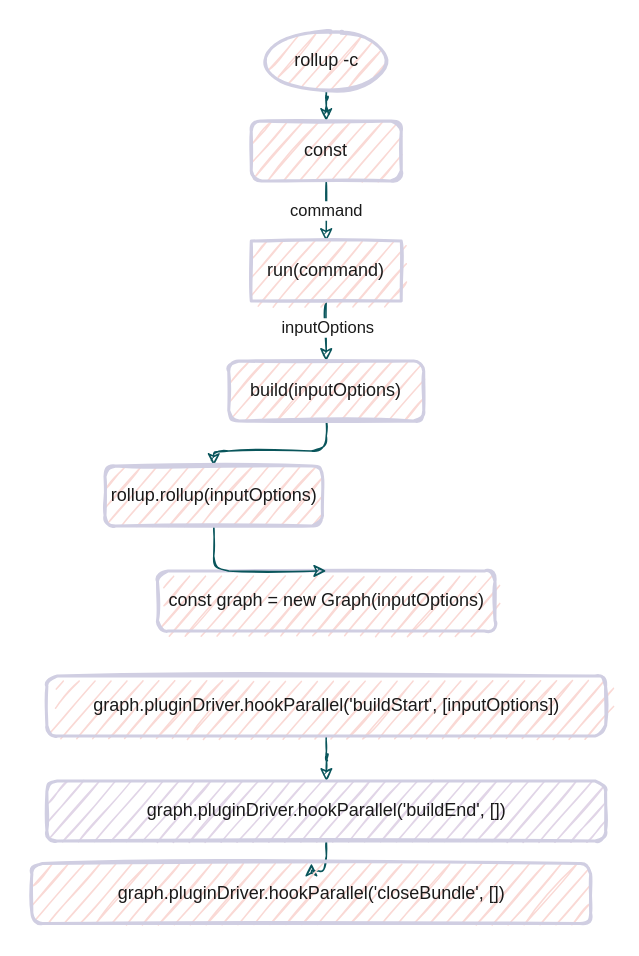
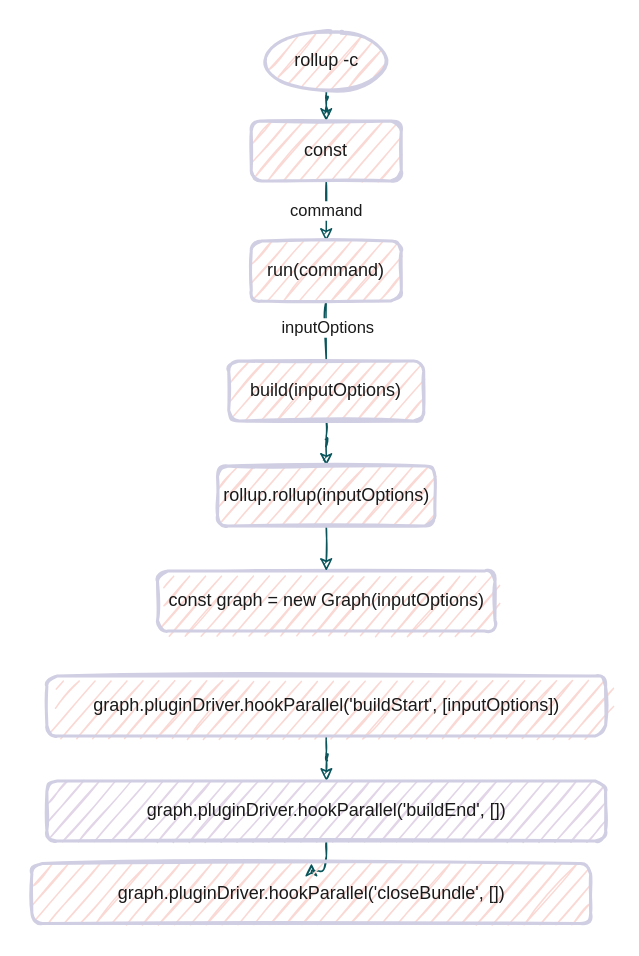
node "run(command)": shape rectangle -> rounded rectangle
edge "run(command)" -> "build(inputOptions)": arrowhead classic -> none
node "rollup.rollup(inputOptions)": moved (214, 496) -> (326, 496)
